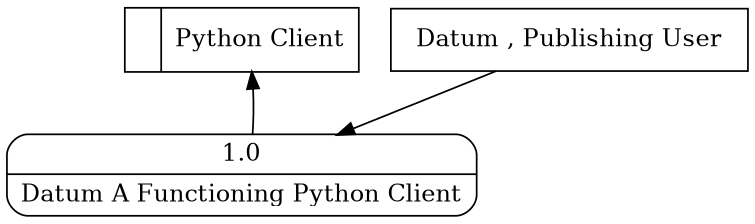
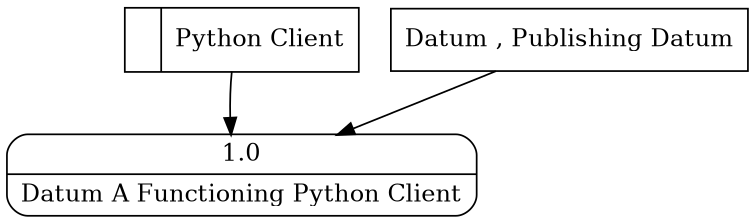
node "Datum , Publishing User": label "Datum , Publishing User" -> "Datum , Publishing Datum"
edge "1.0" -> "Python Client": reversed
